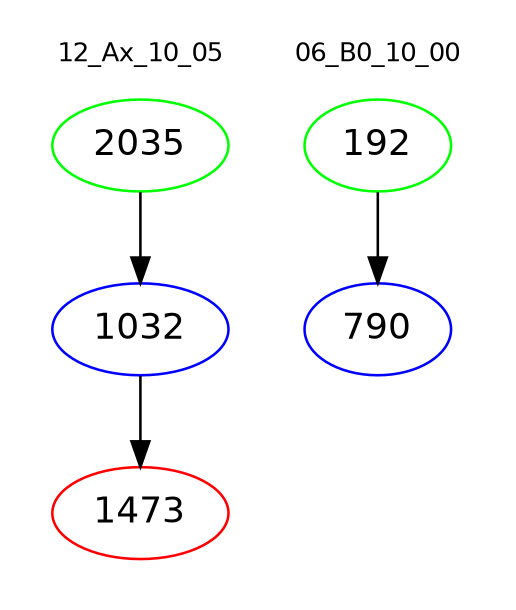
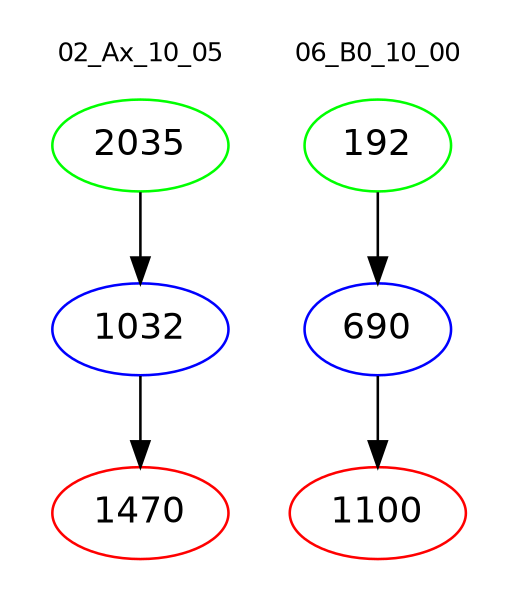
cluster "12_Ax_10_05": label "12_Ax_10_05" -> "02_Ax_10_05"
node "790": label "790" -> "690"
node "1473": label "1473" -> "1470"
node "1100": added
